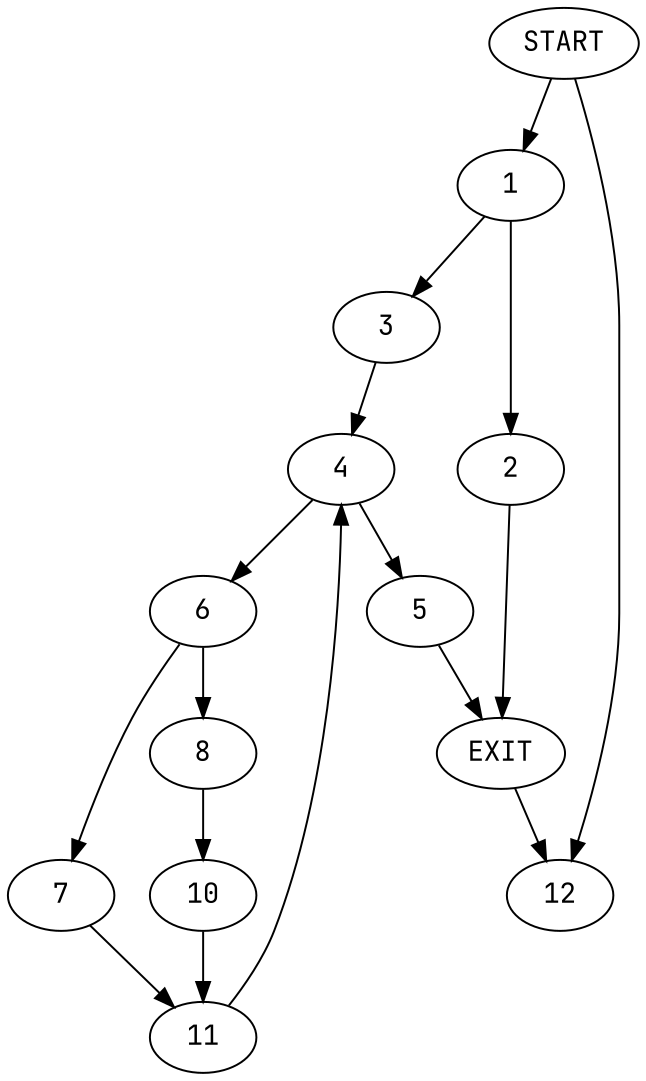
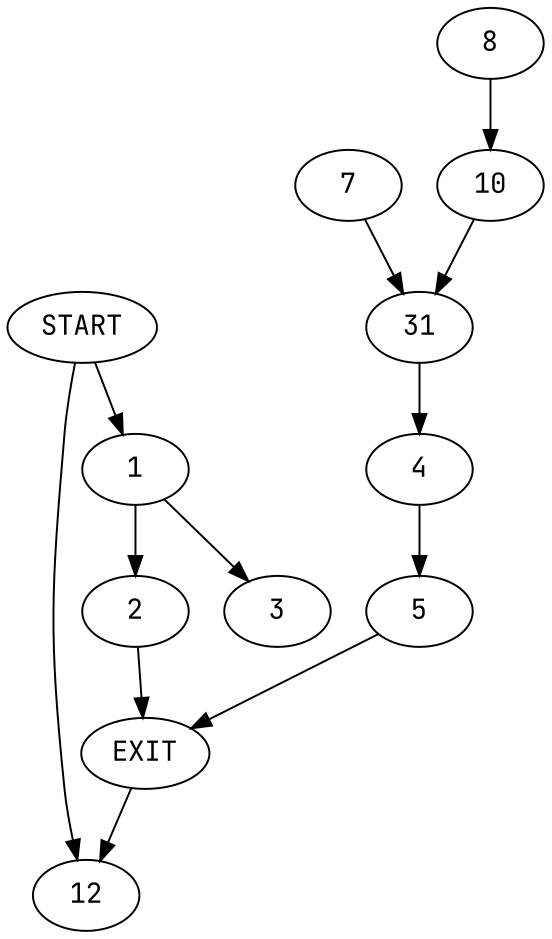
edge "3" -> "4": removed
node "6": removed
node "11": label "11" -> "31"
